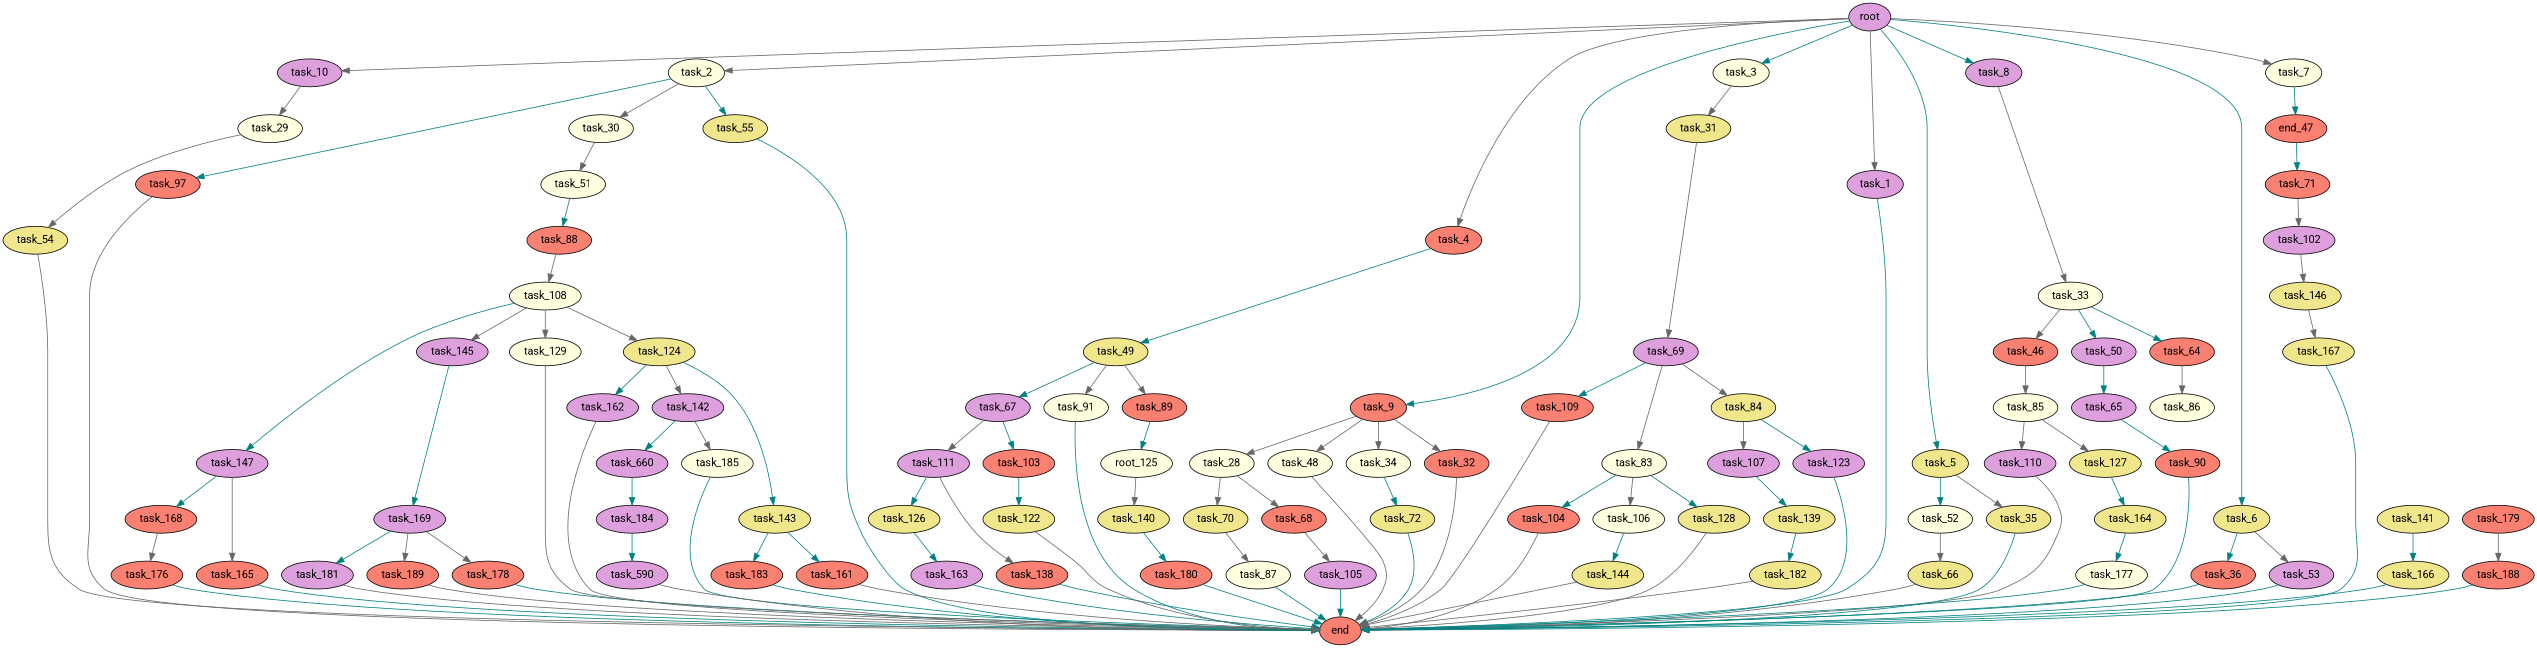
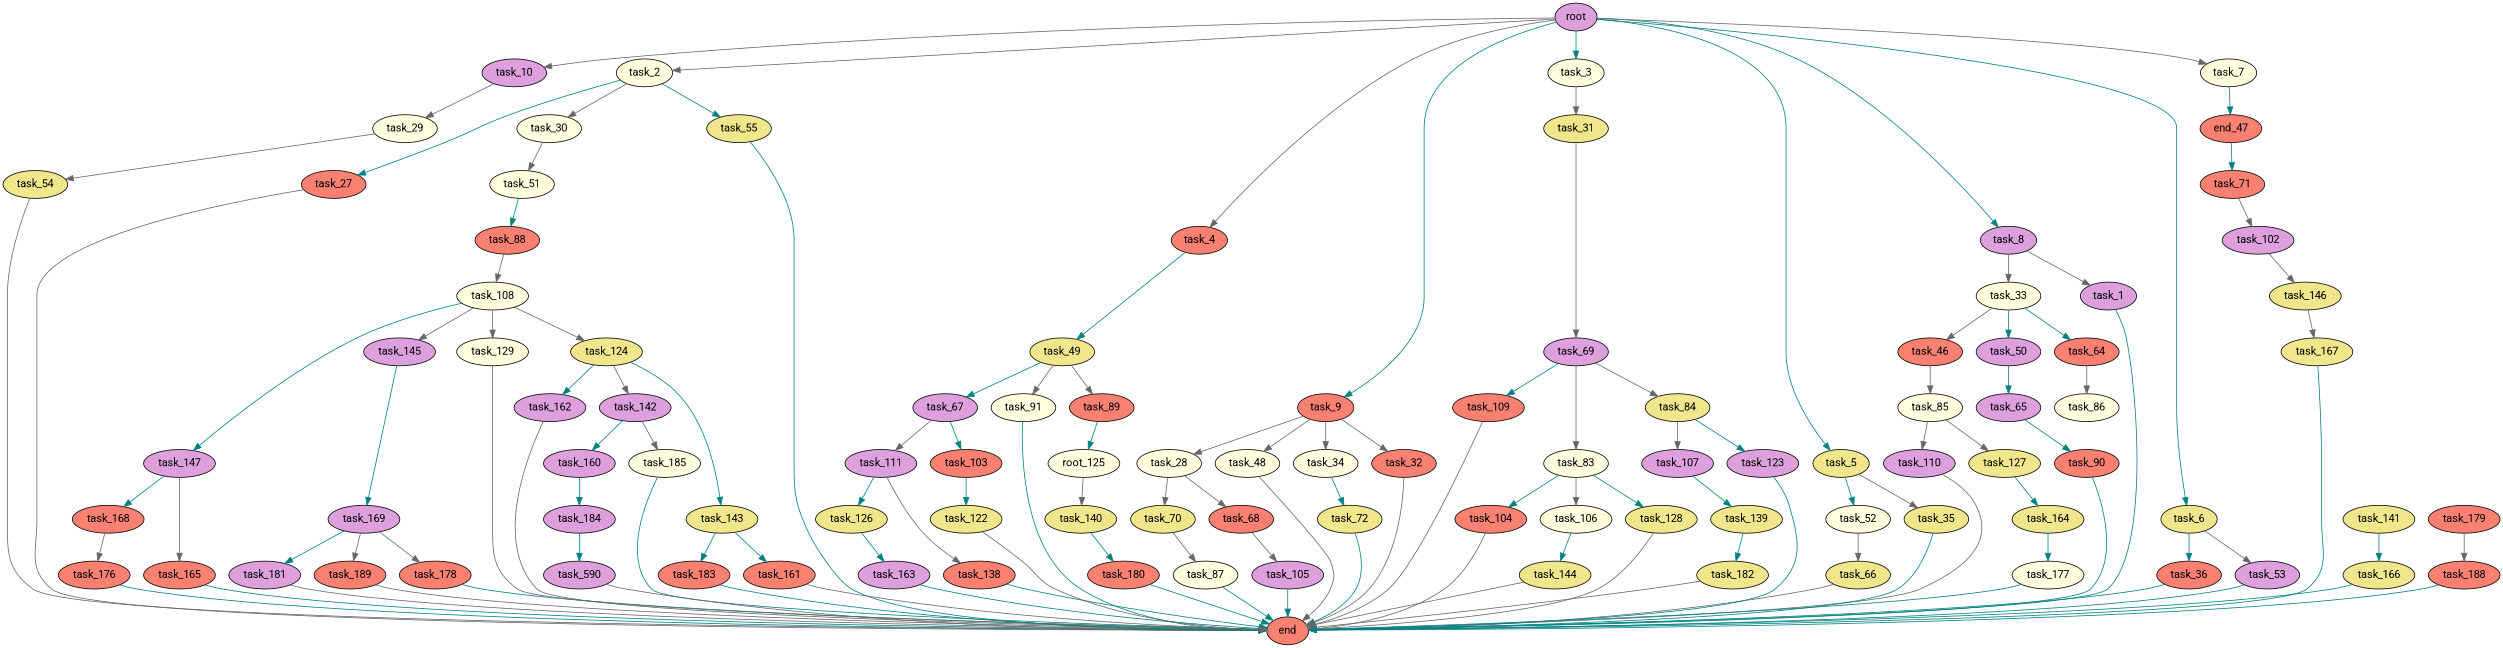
edge "root" -> "task_1": now "task_8" -> "task_1"
node "task_97": label "task_97" -> "task_27"
node "task_660": label "task_660" -> "task_160"
